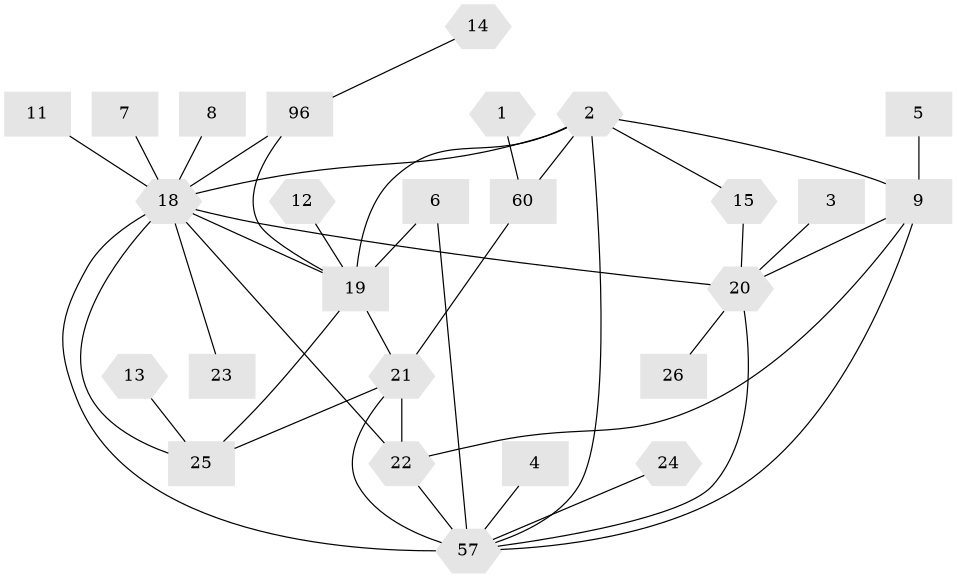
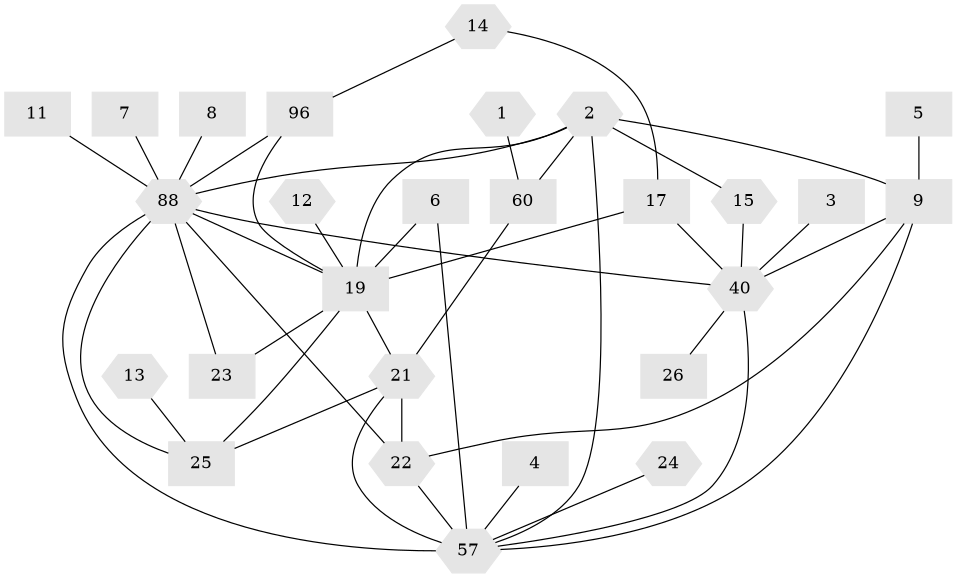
node "18": label "18" -> "88"
node "17": added
node "20": label "20" -> "40"
edge "19" -- "23": added
